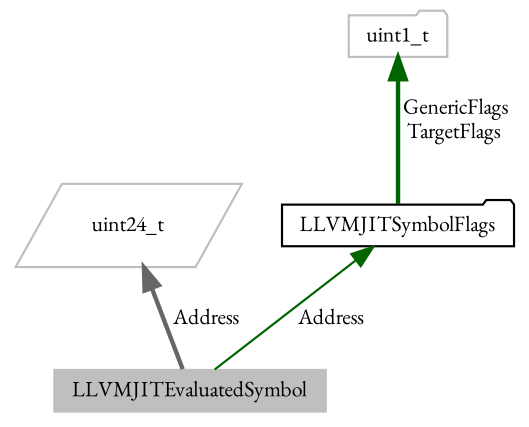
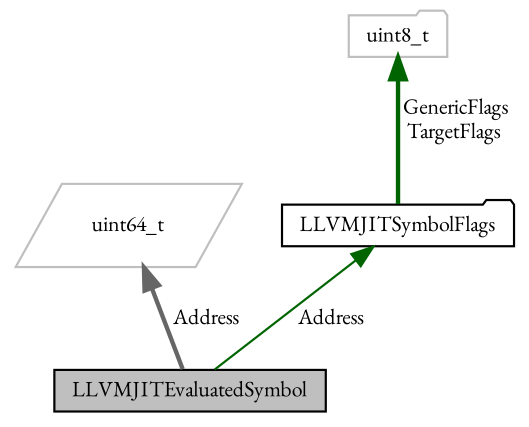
node "uint1_t": label "uint1_t" -> "uint8_t"
node "uint24_t": label "uint24_t" -> "uint64_t"
node "LLVMJITEvaluatedSymbol": color grey75 -> black
